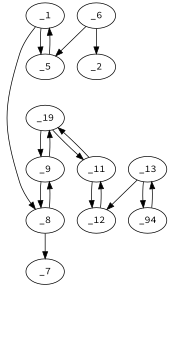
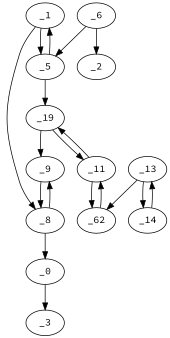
edge "_9" -> "_19": now "_5" -> "_19"
node "_12": label "_12" -> "_62"
node "_94": label "_94" -> "_14"
node "_7": label "_7" -> "_0"
node "_3": added
